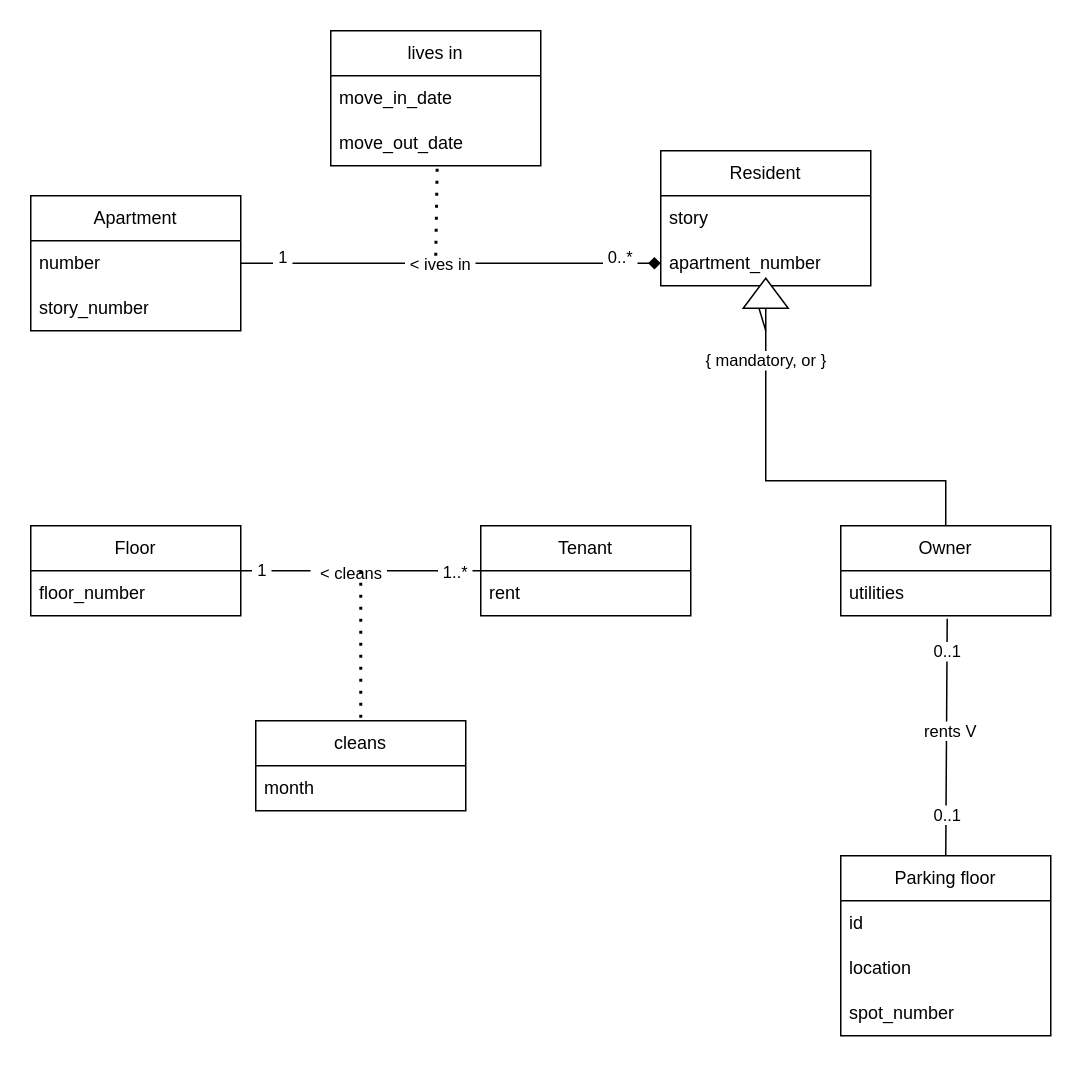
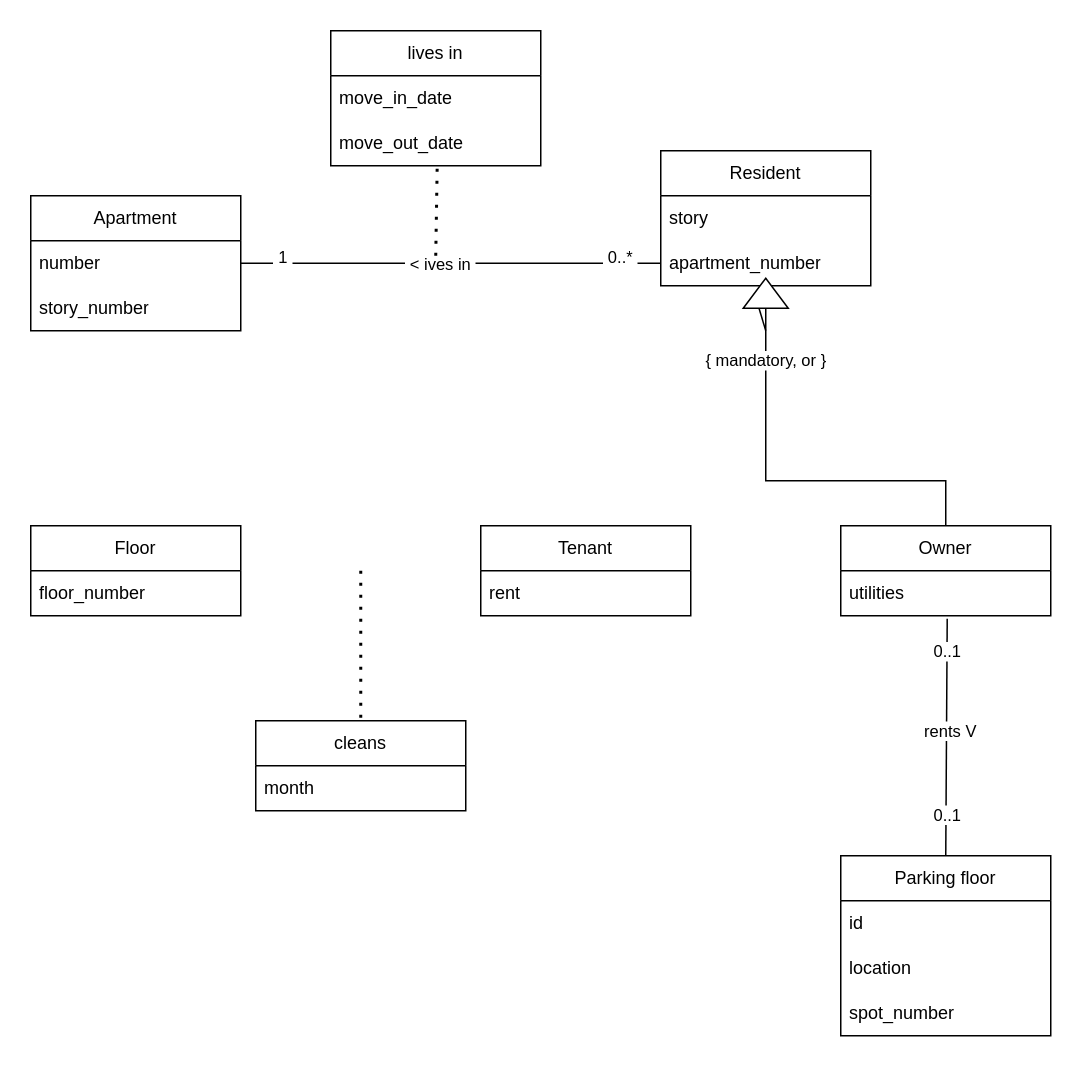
edge "number" -> "apartment_number": arrowhead diamond -> none
edge "Tenant" -- "floor_number": removed, labels "1..*", "< cleans", "1"
